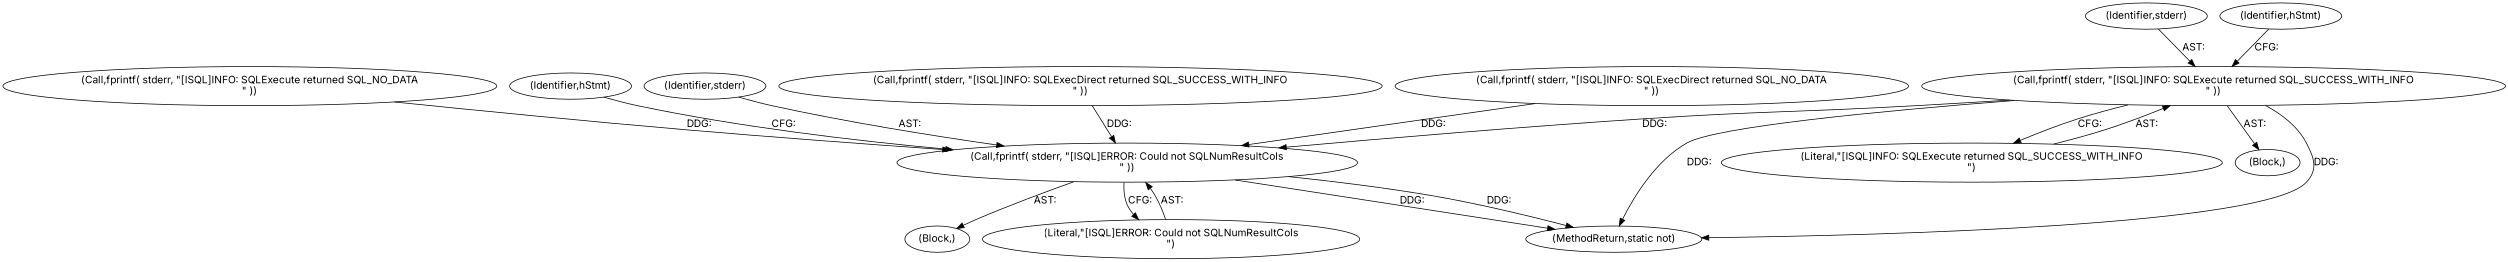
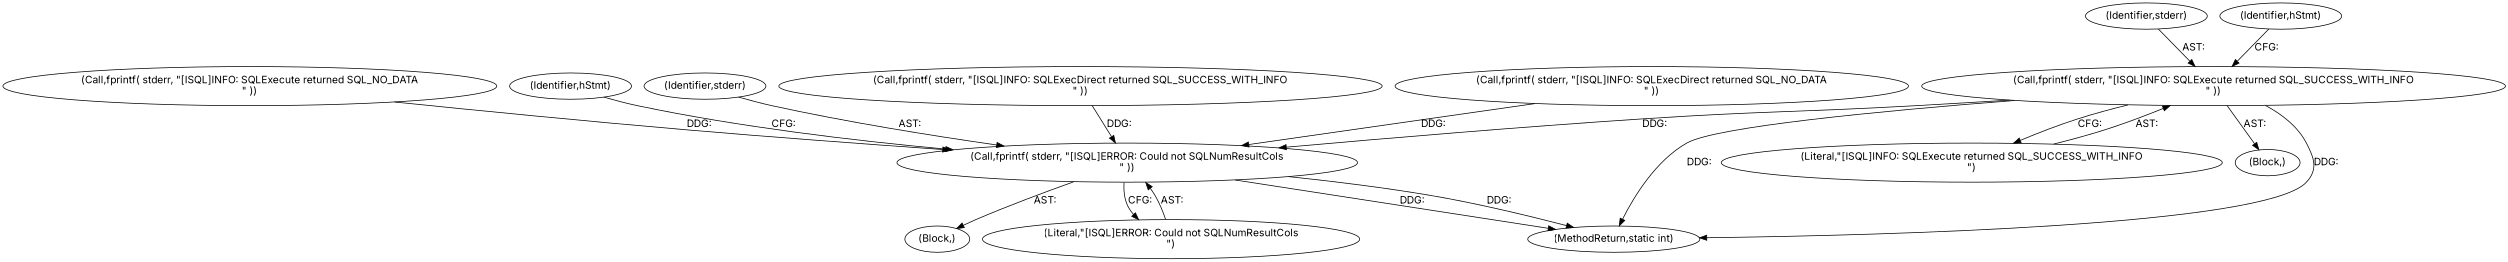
node "(MethodReturn,static not)": label "(MethodReturn,static not)" -> "(MethodReturn,static int)"
